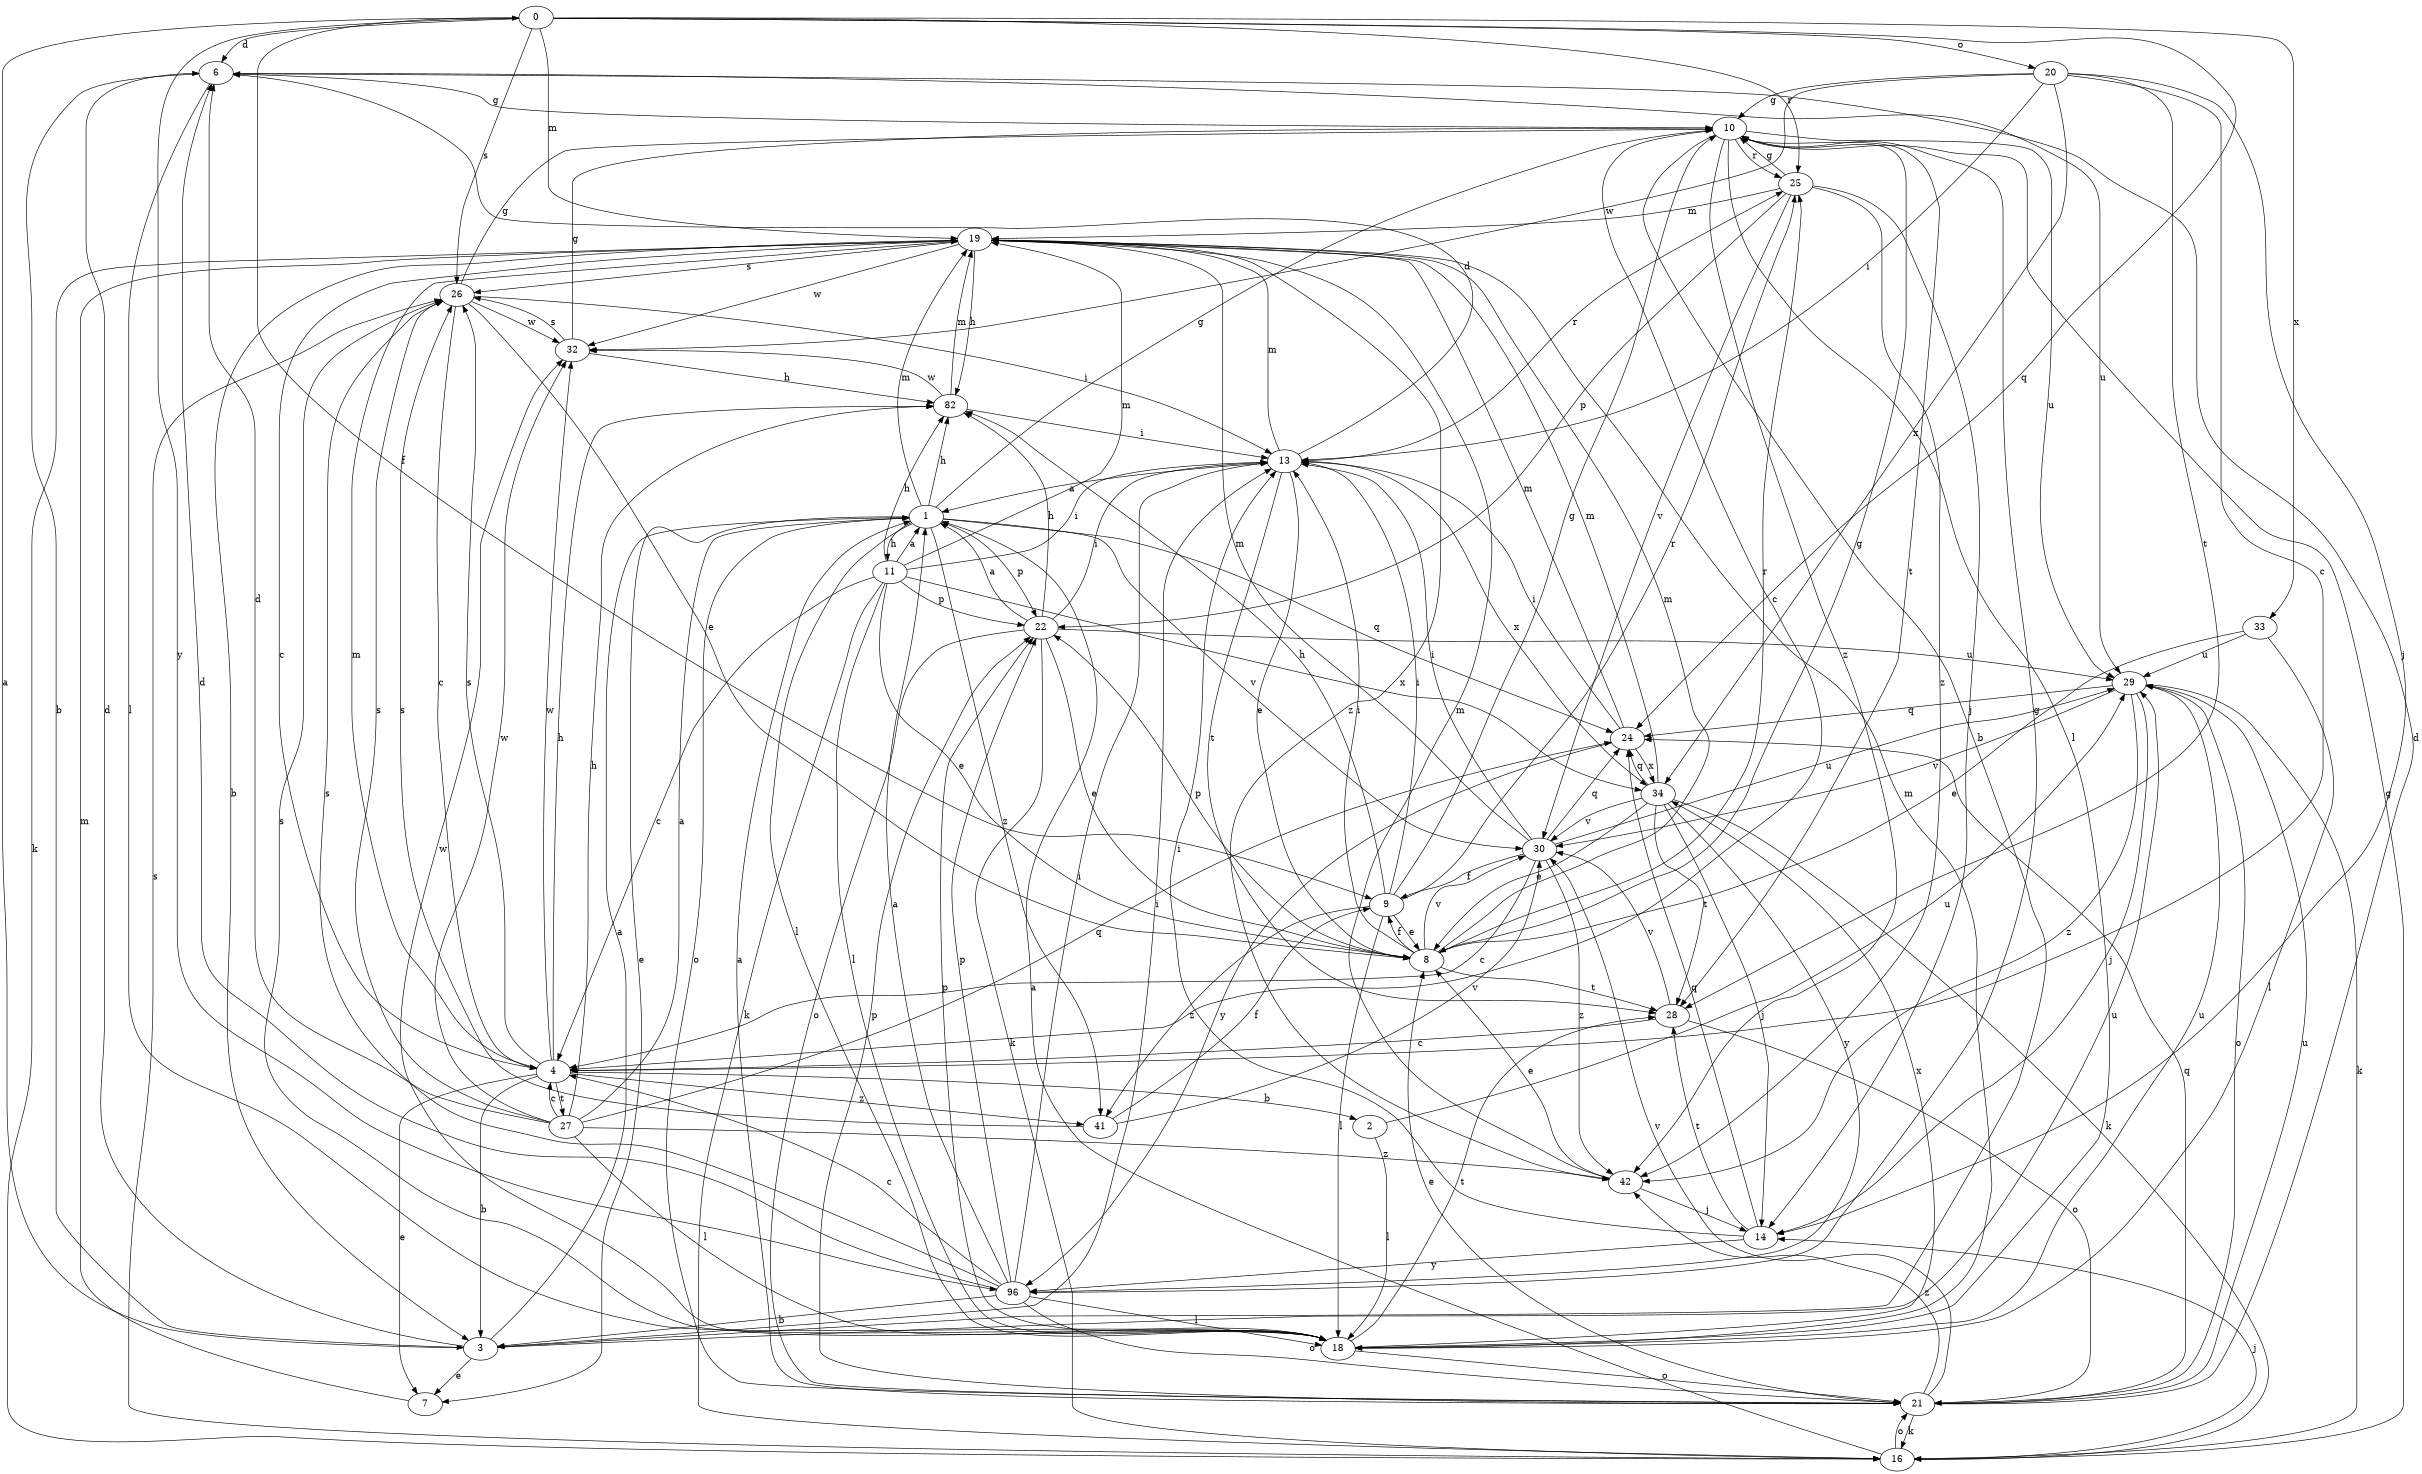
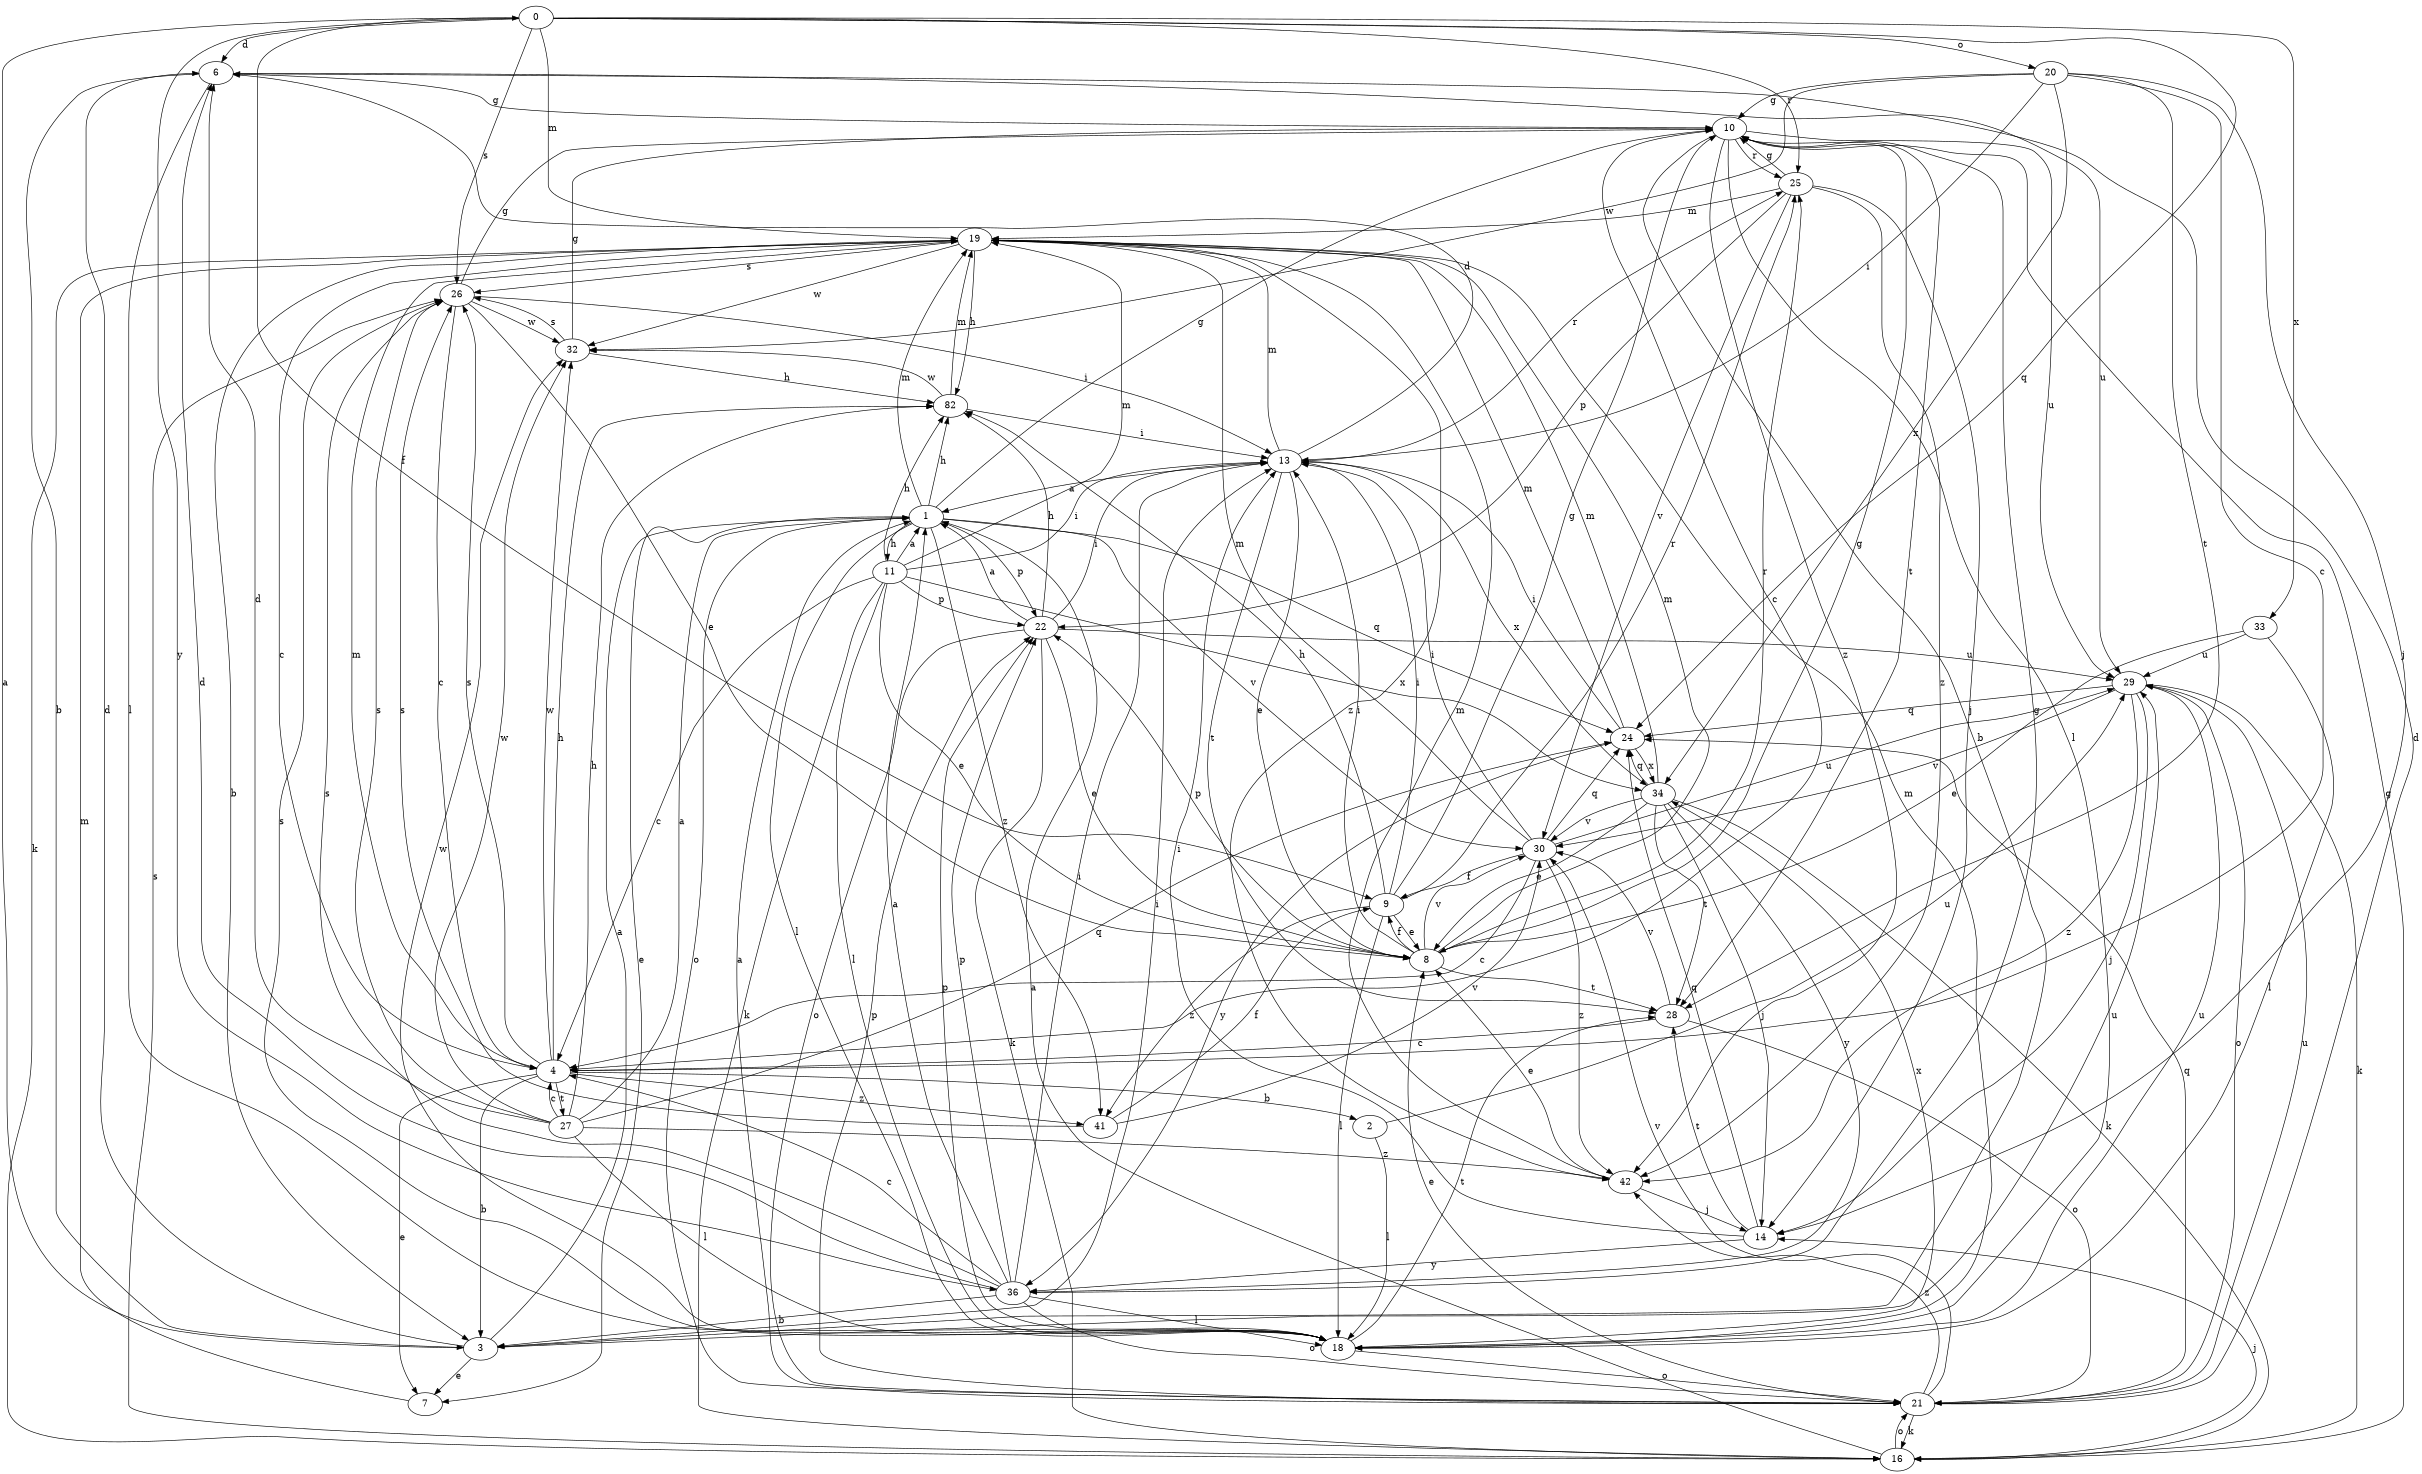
node "96": label "96" -> "36"
